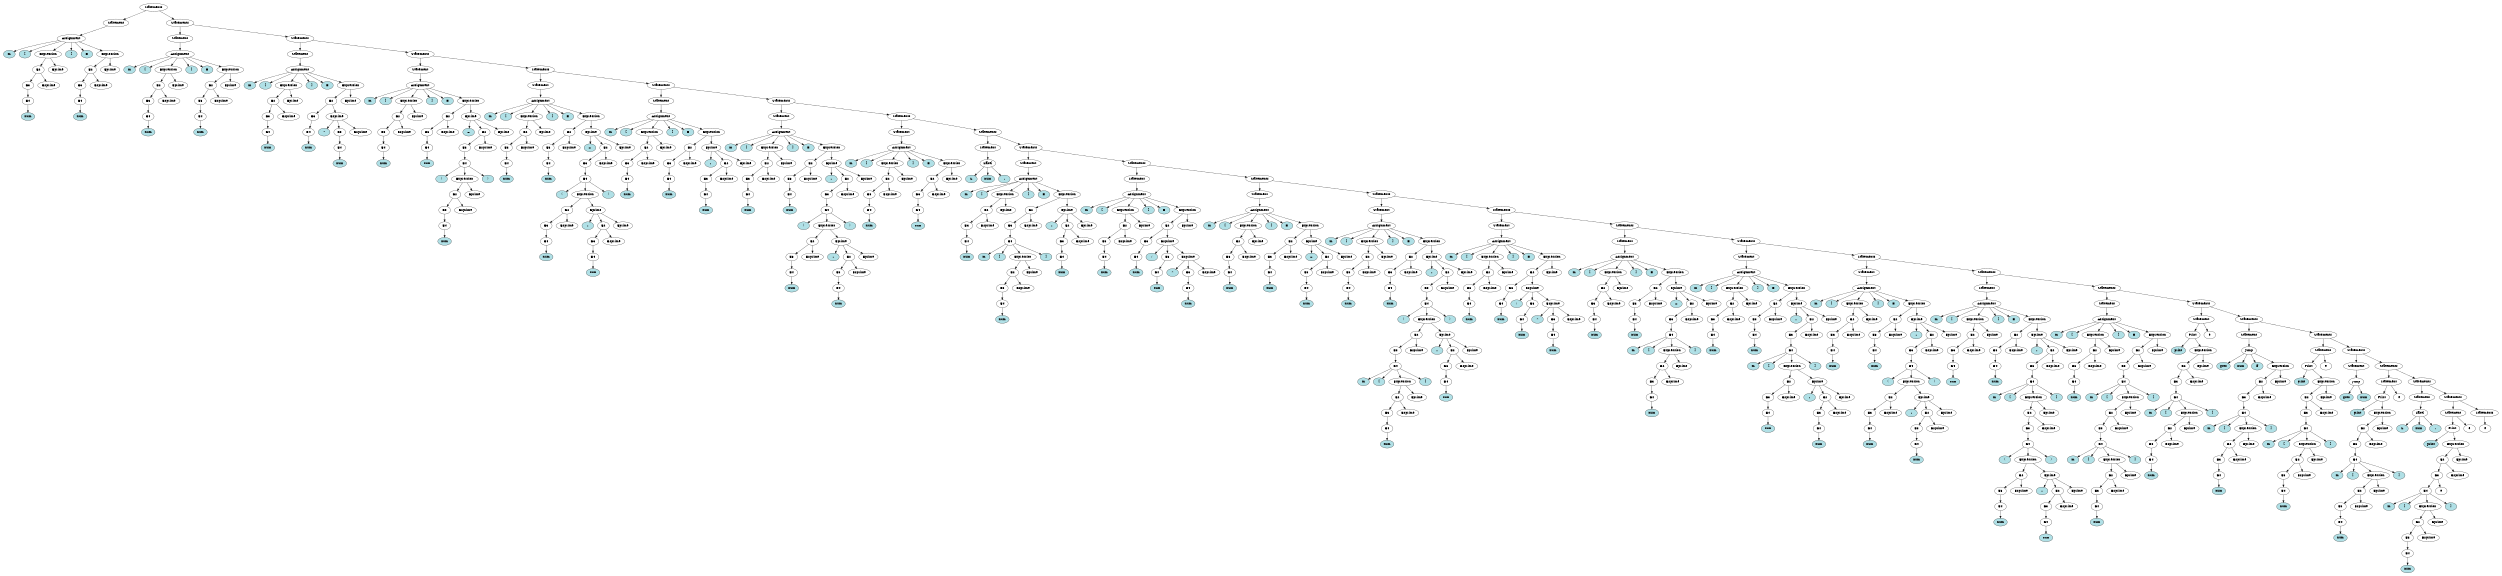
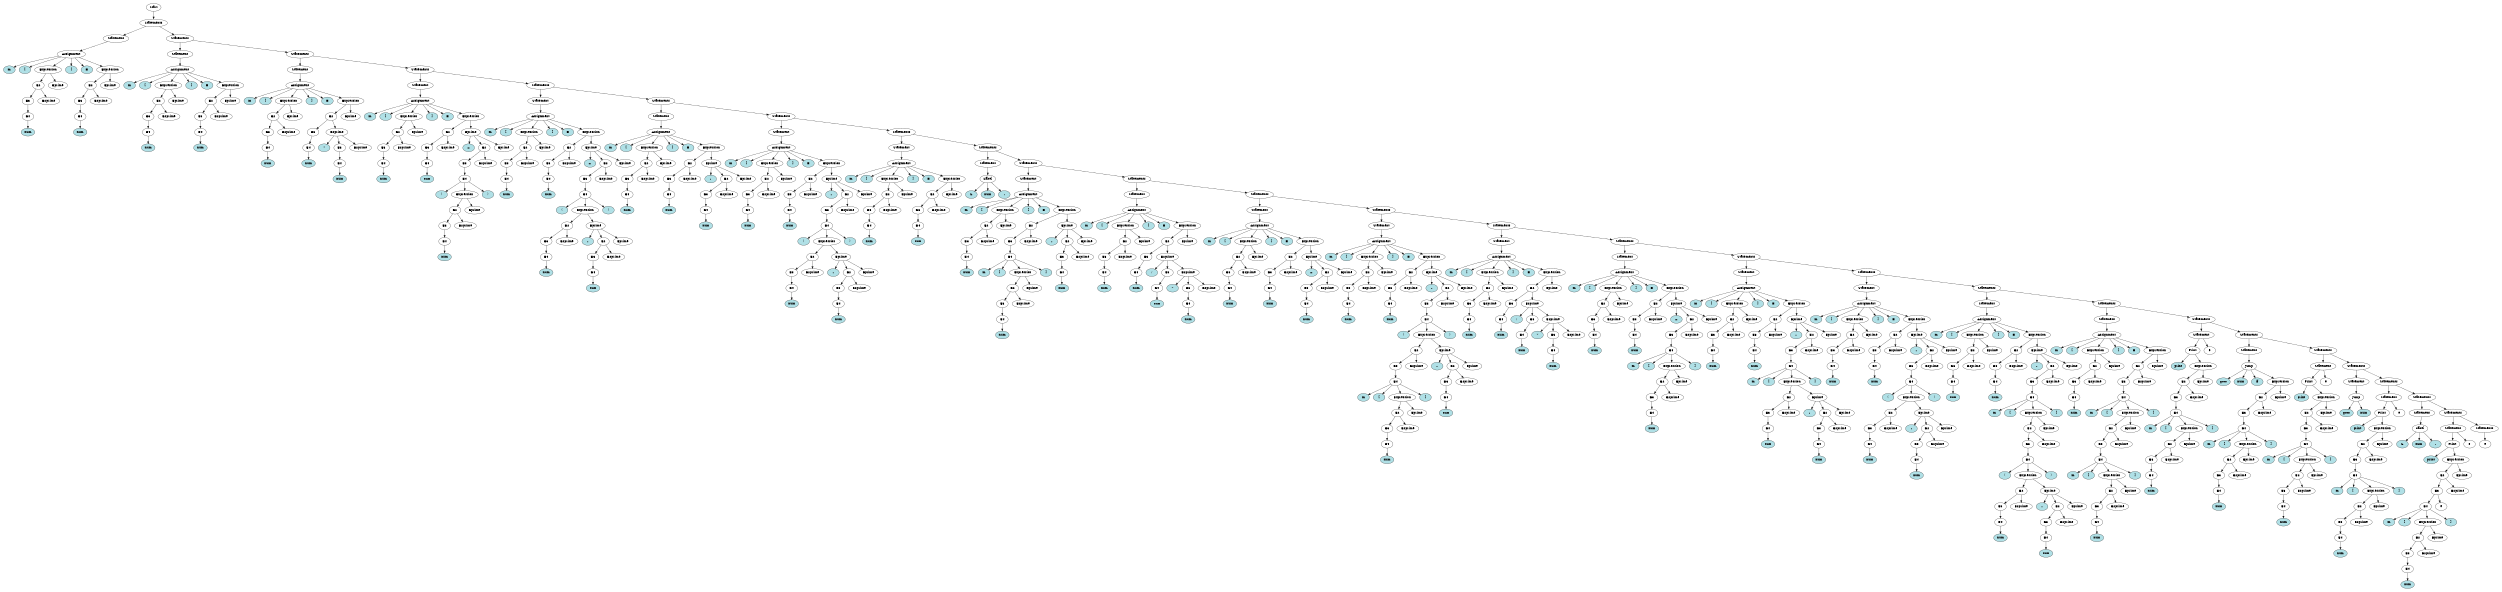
node "Start": added
